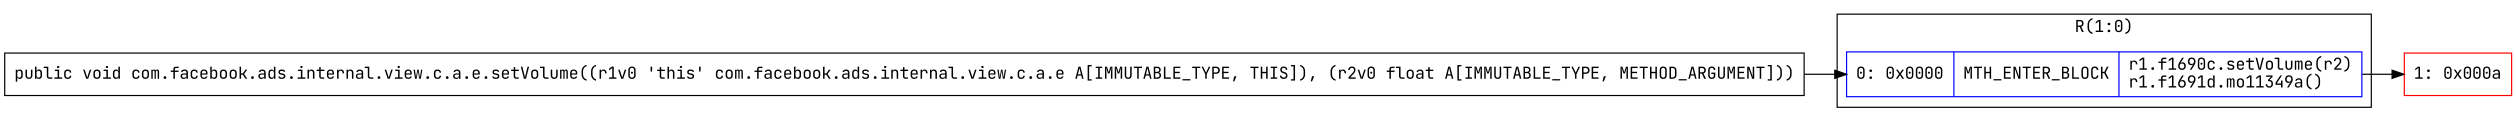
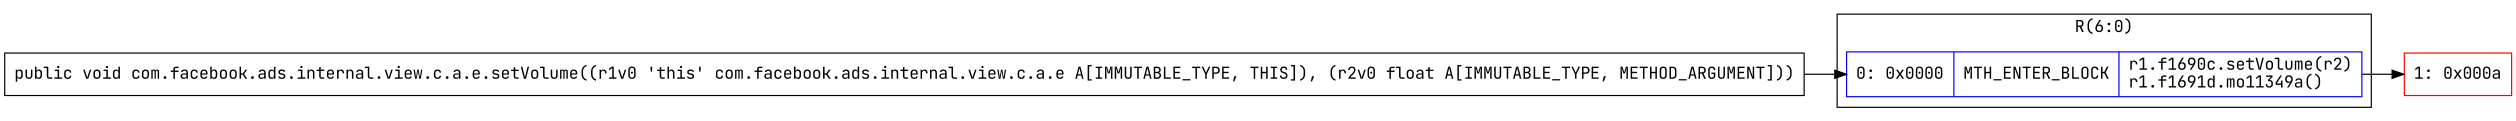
cluster "R(1:0)": label "R(1:0)" -> "R(6:0)"
